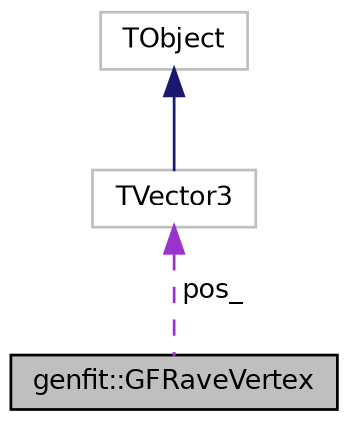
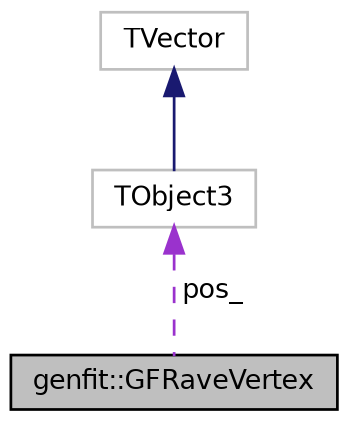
node "TObject": label "TObject" -> "TVector"
node "TVector3": label "TVector3" -> "TObject3"
